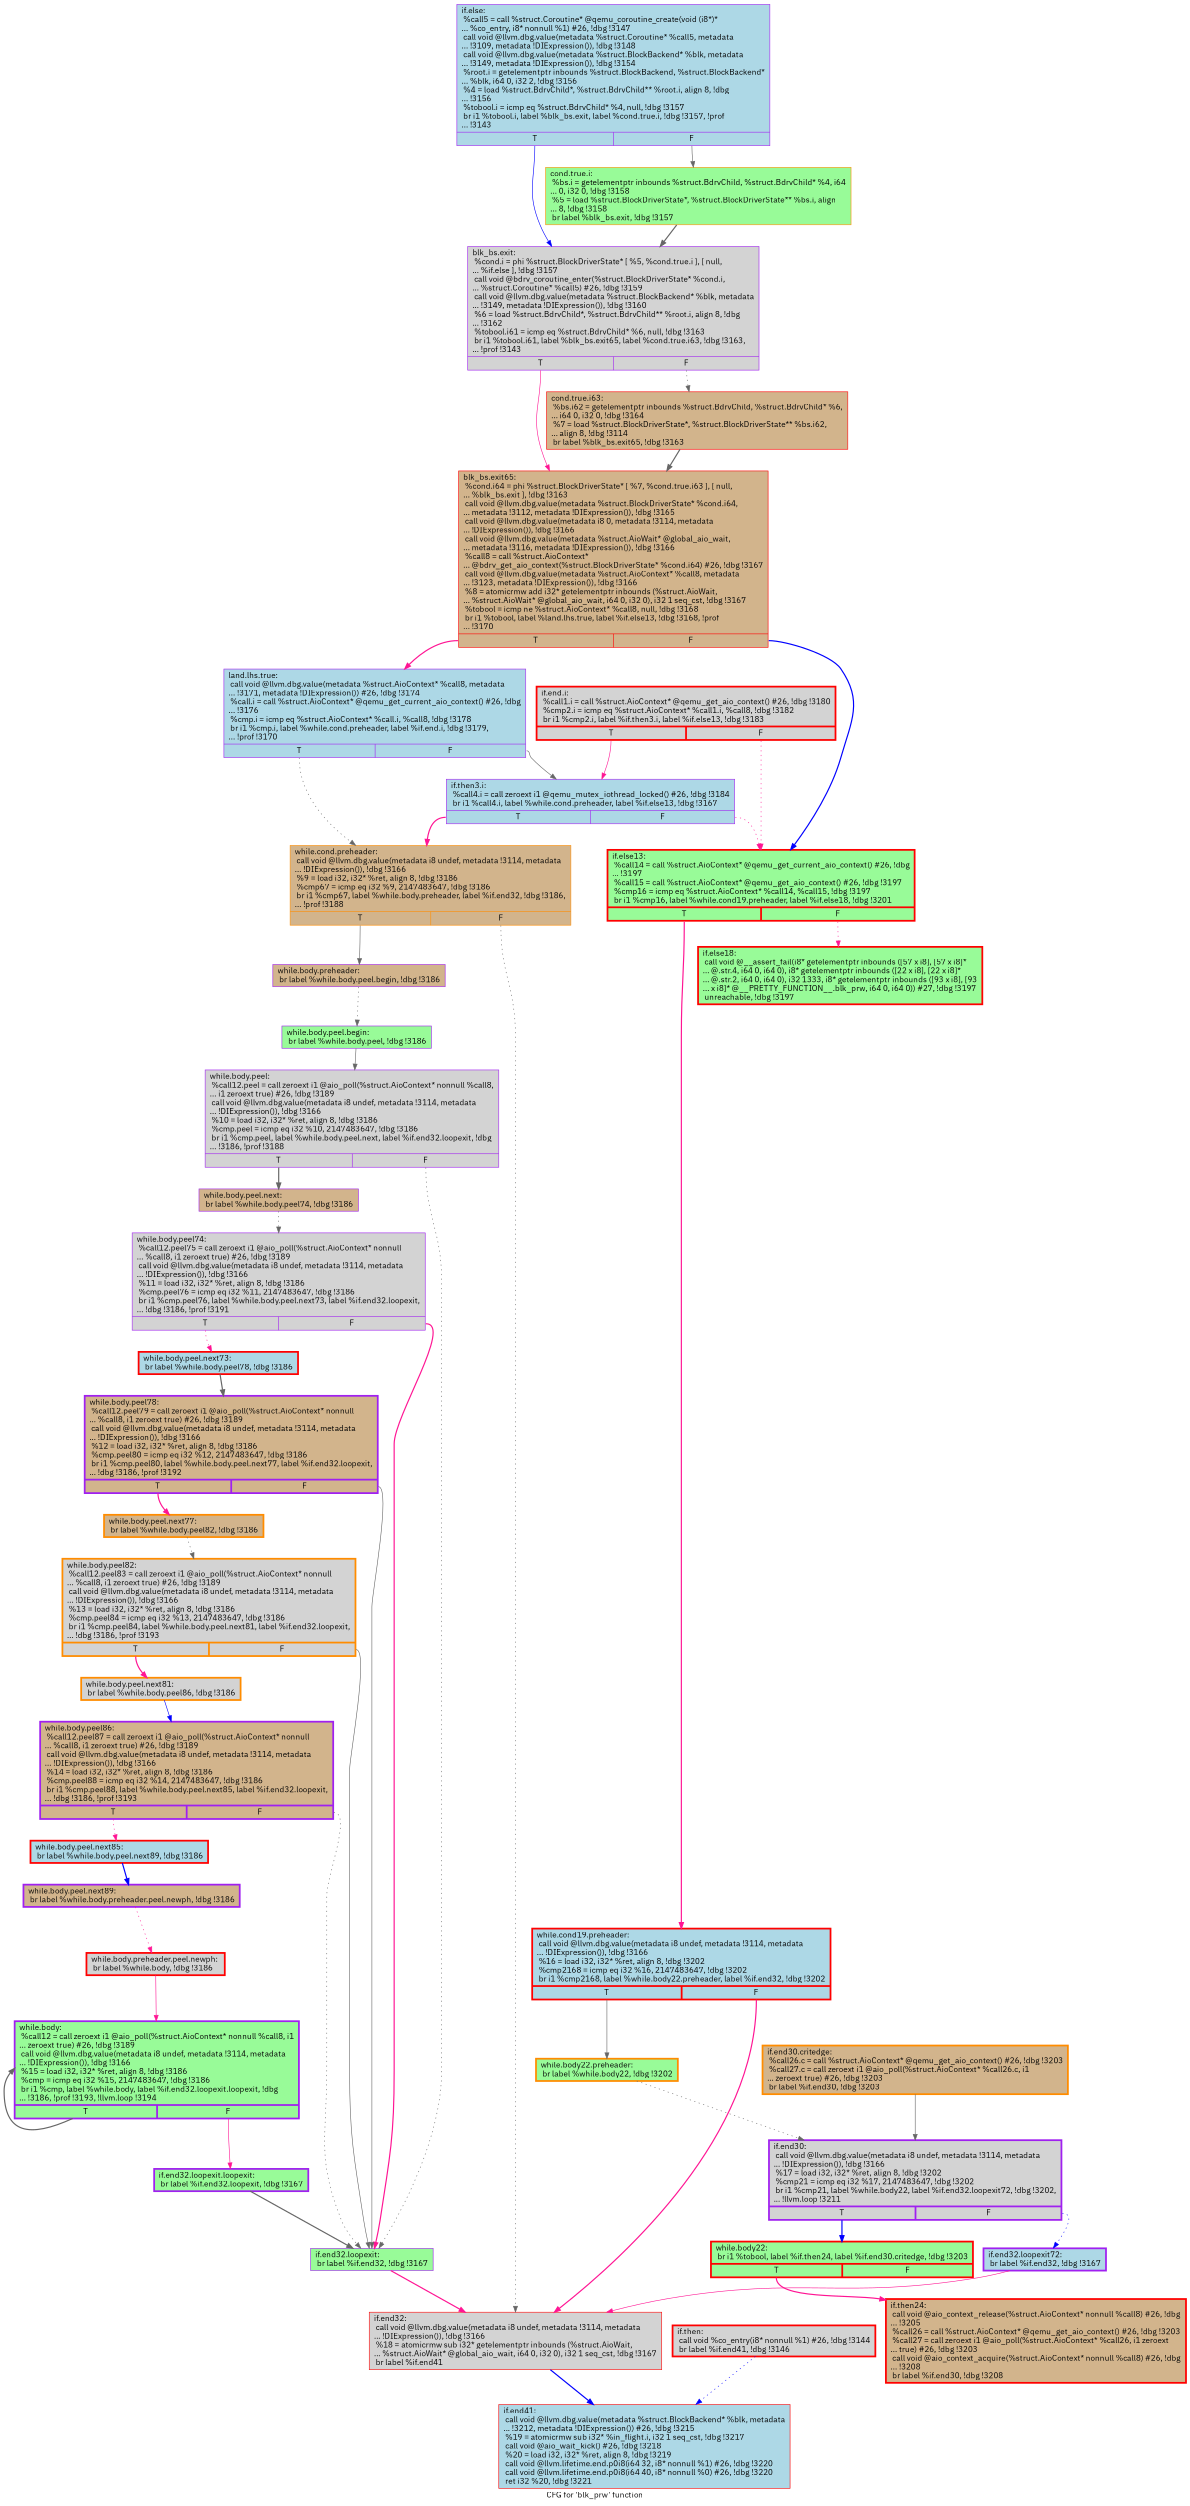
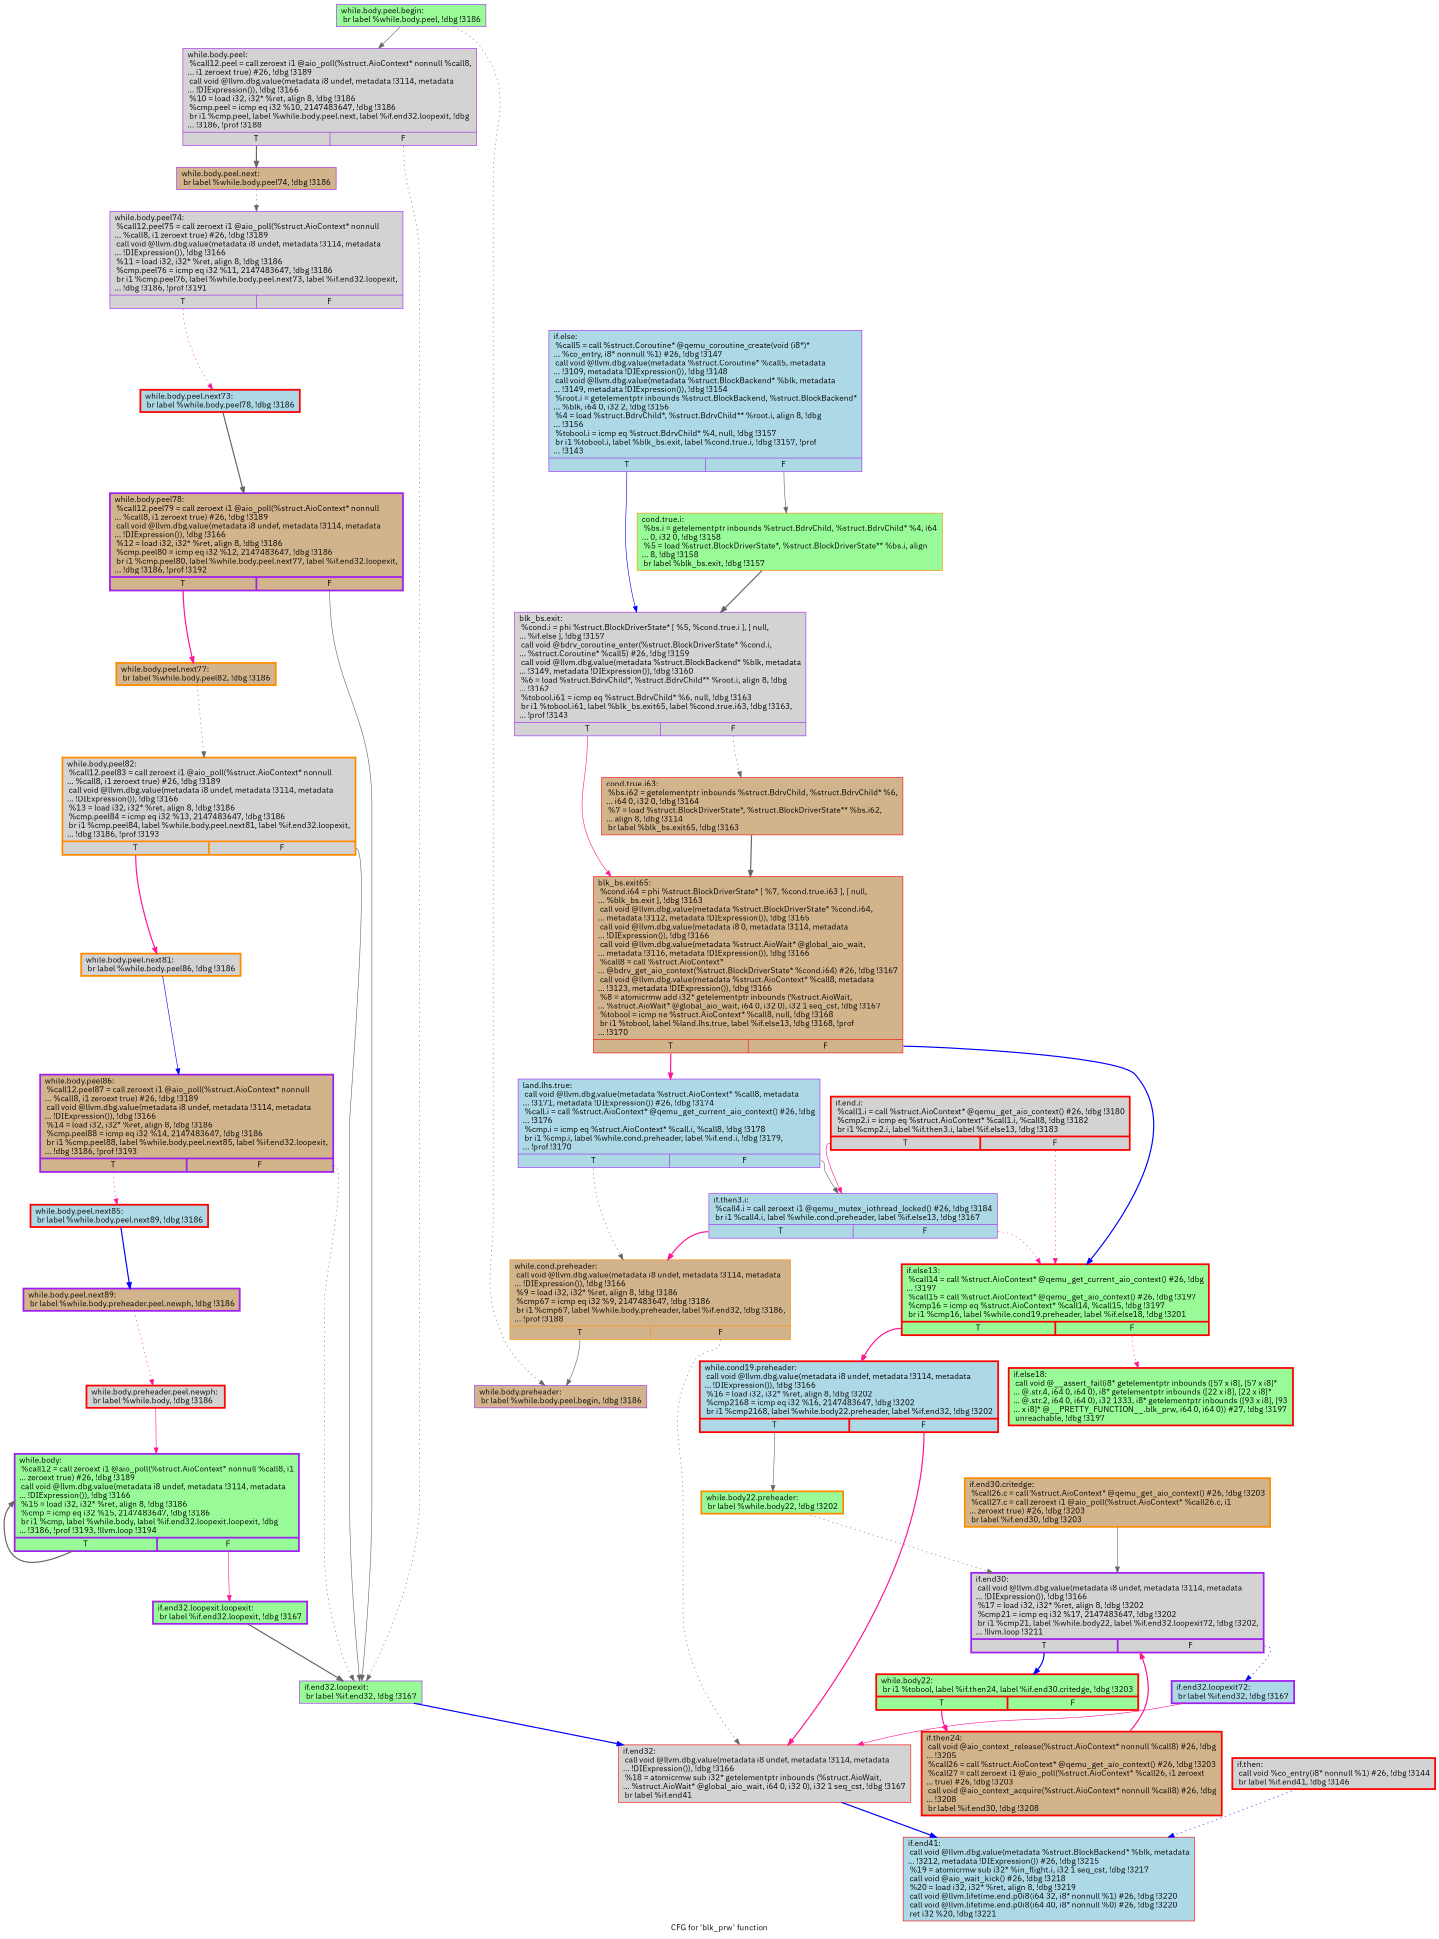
edge "while.body.preheader:" -> "while.body.peel.begin:": reversed
edge "if.then24:" -> "if.end30:": added
edge "while.body.peel74:" -> "if.end32.loopexit:": removed
edge "if.end32.loopexit:" -> "if.end32:": color deeppink -> blue
